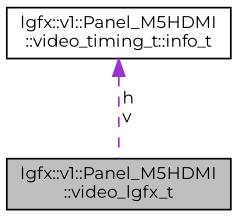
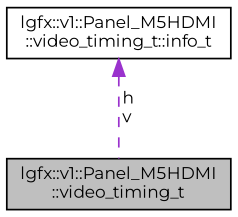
node "lgfx::v1::Panel_M5HDMI ::video_lgfx_t": label "lgfx::v1::Panel_M5HDMI ::video_lgfx_t" -> "lgfx::v1::Panel_M5HDMI ::video_timing_t"
